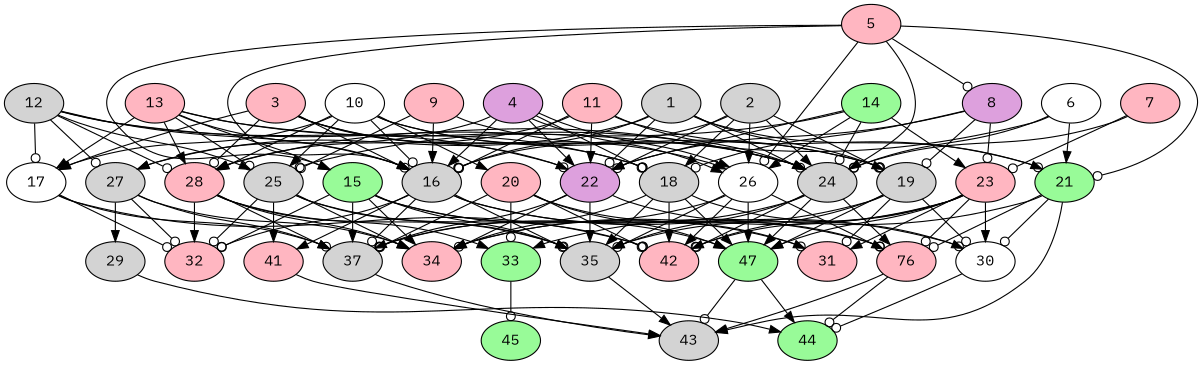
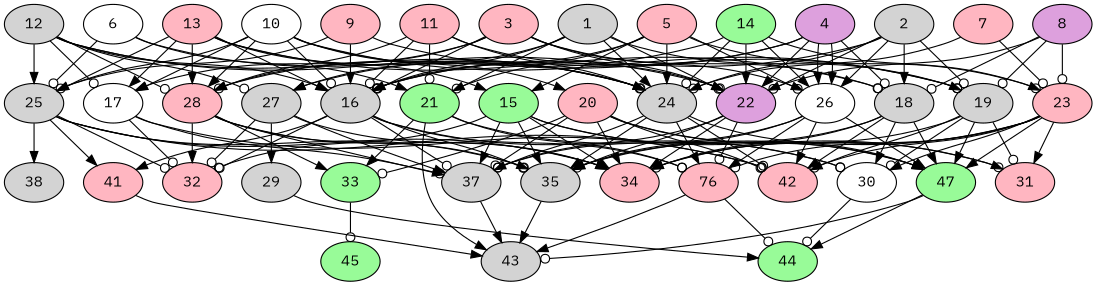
edge "5" -> "8": now "5" -> "23"
edge "20" -> "34": added
edge "13" -> "25": arrowhead odot -> normal
node "38": added
